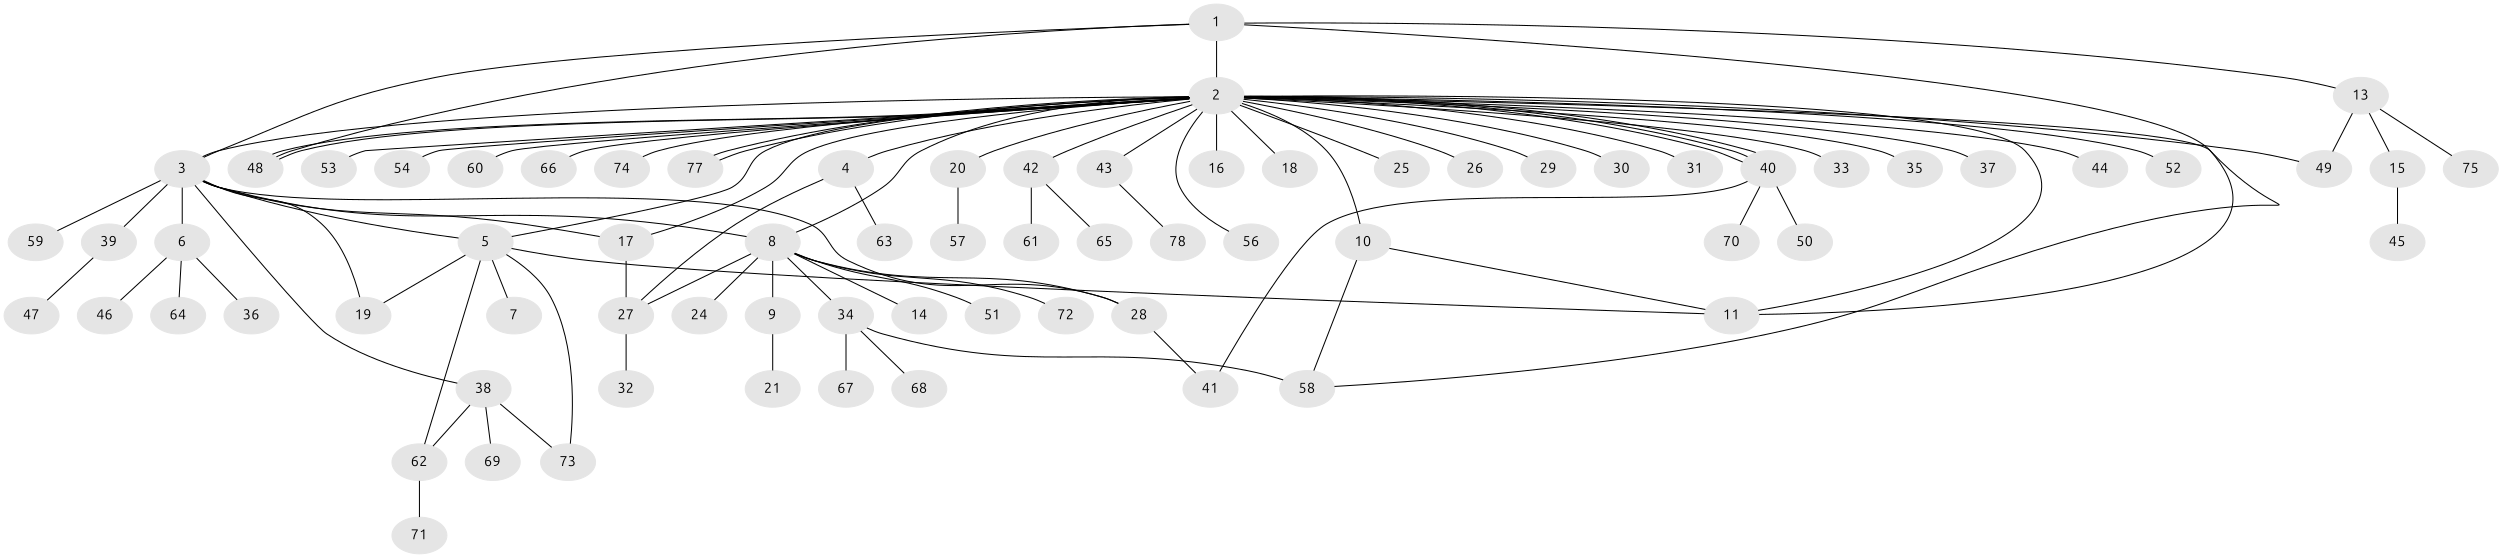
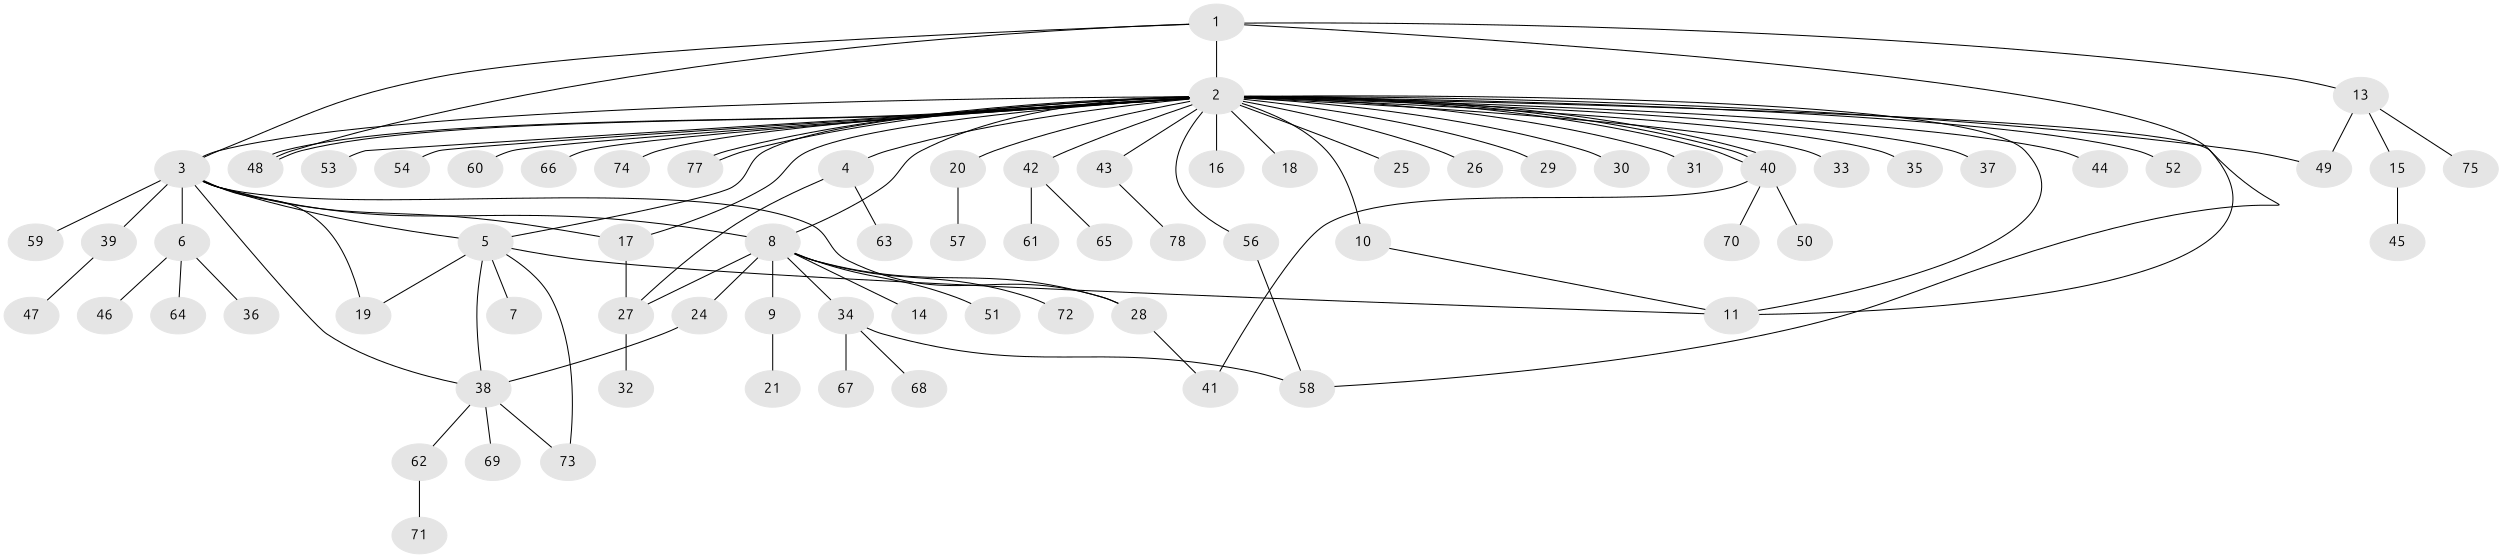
edge "10" -- "58": now "56" -- "58"
edge "5" -- "62": now "5" -- "38"
edge "24" -- "38": added
